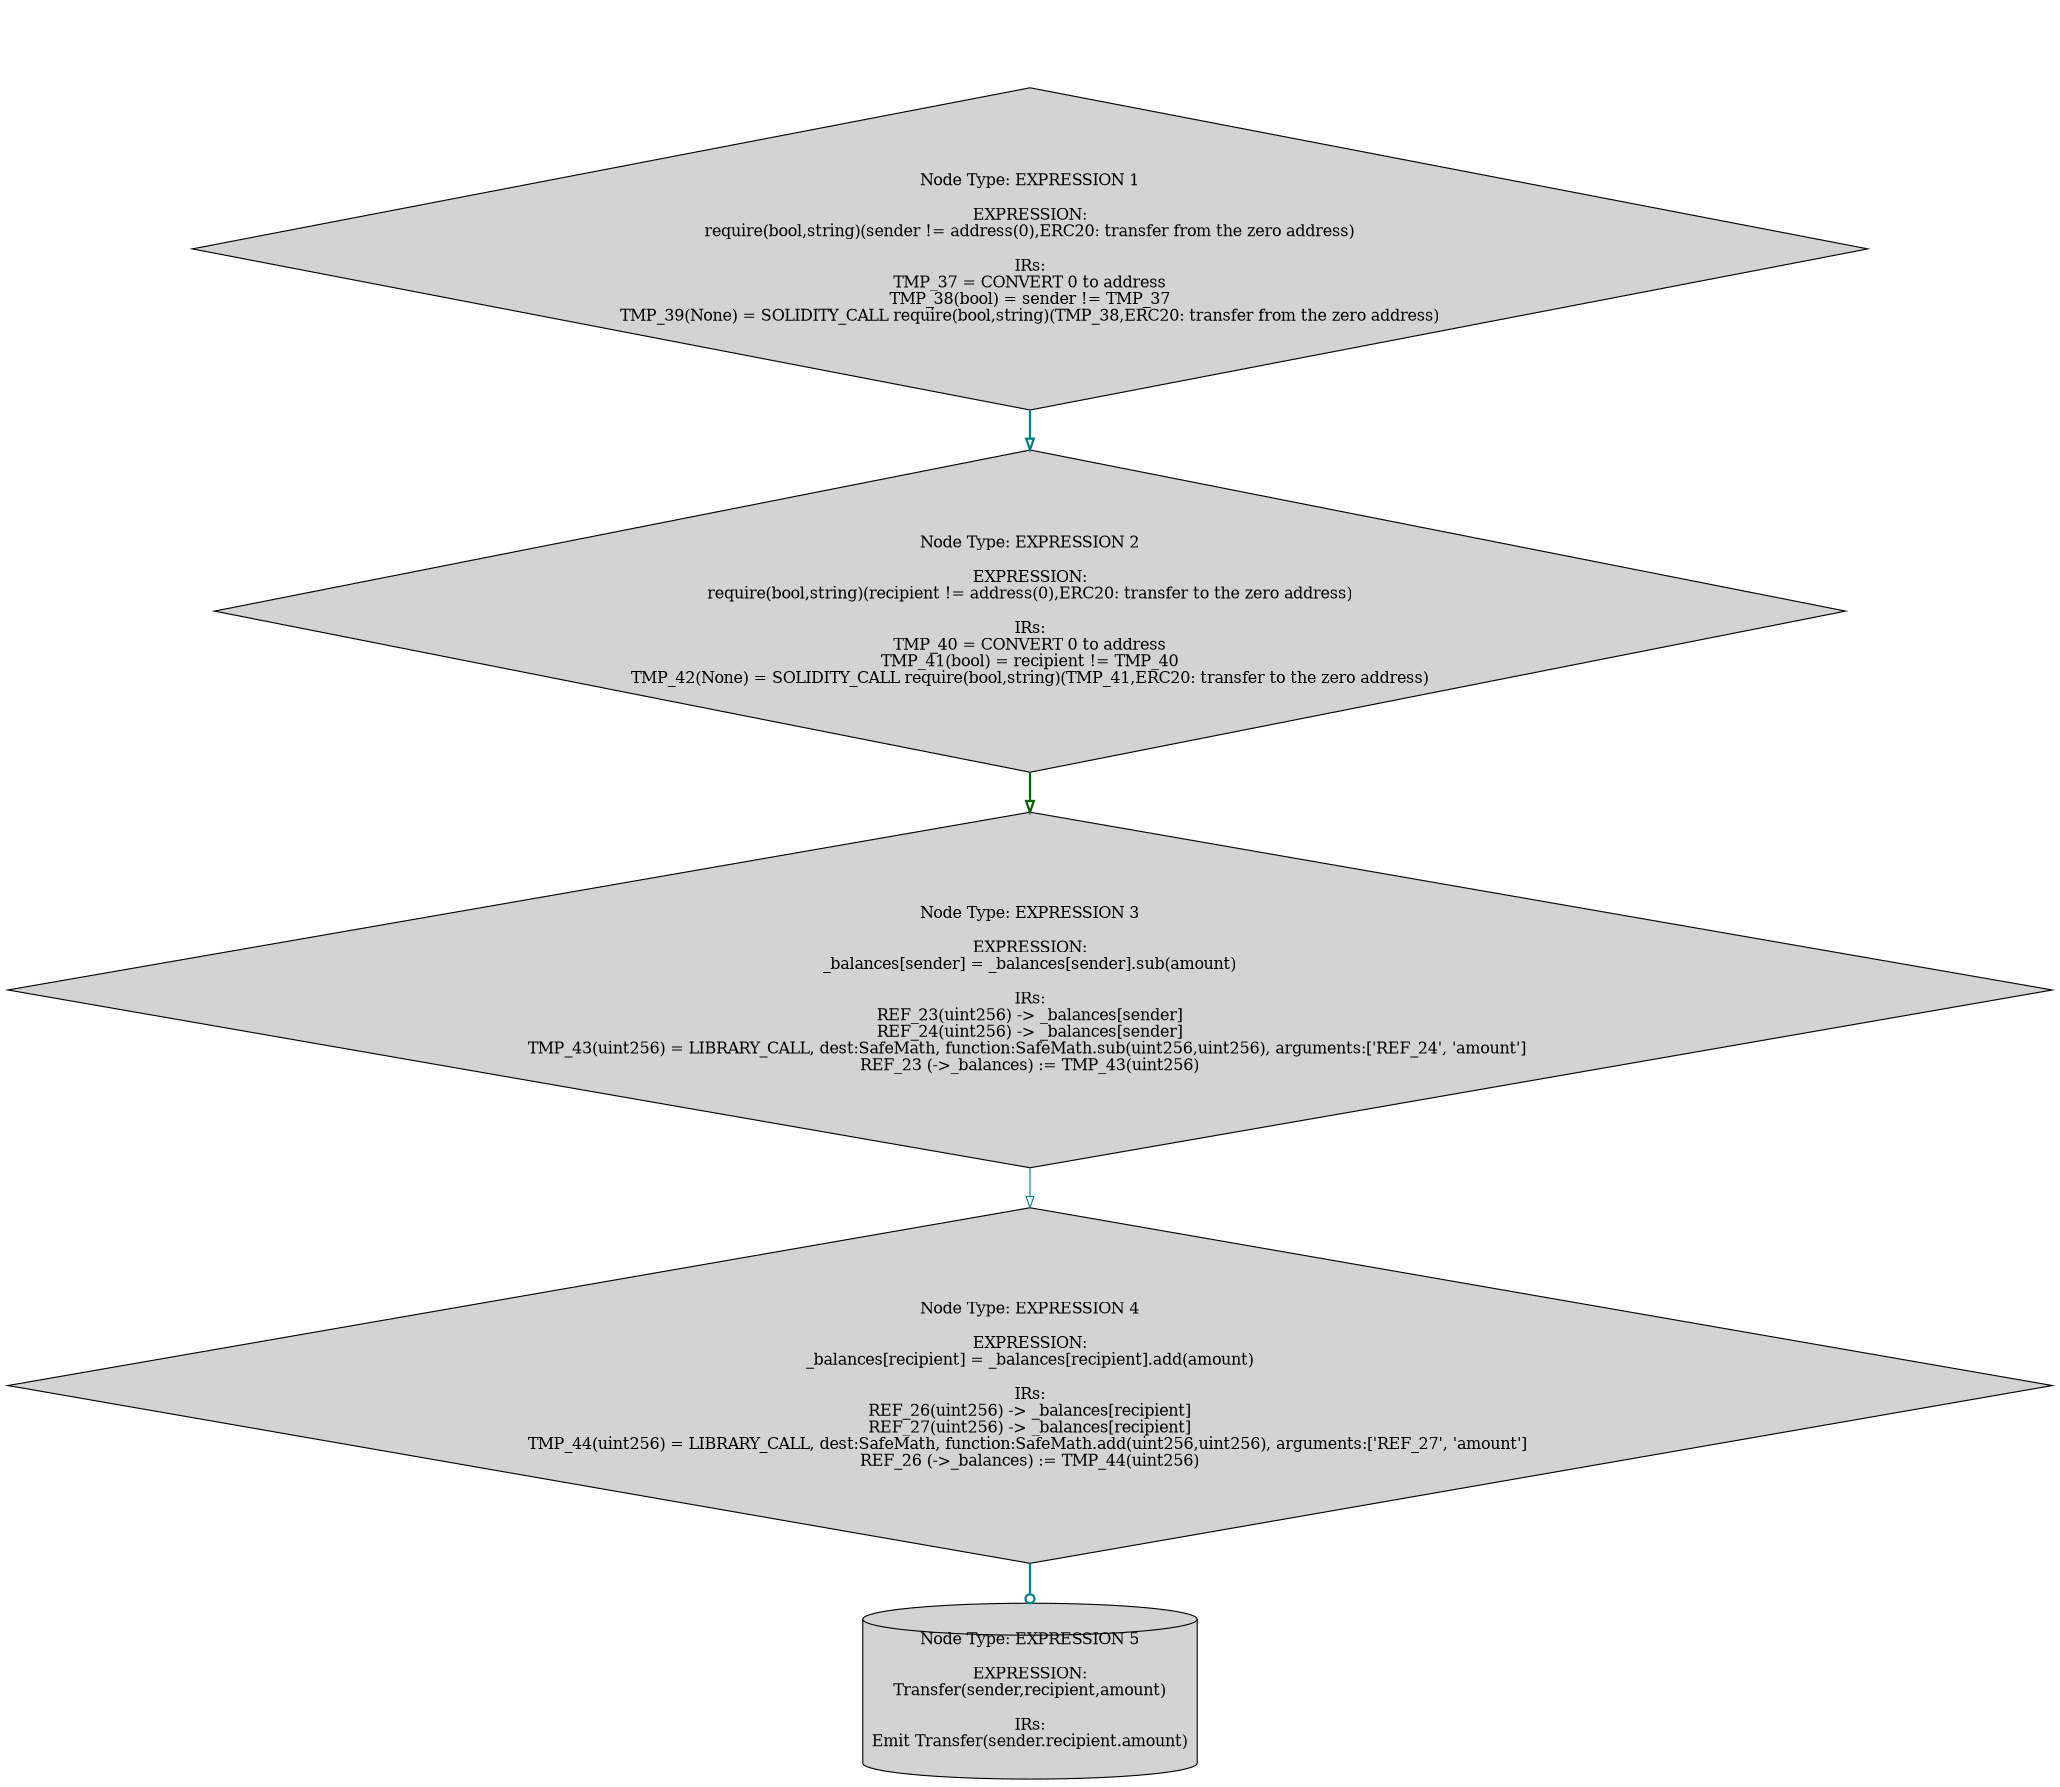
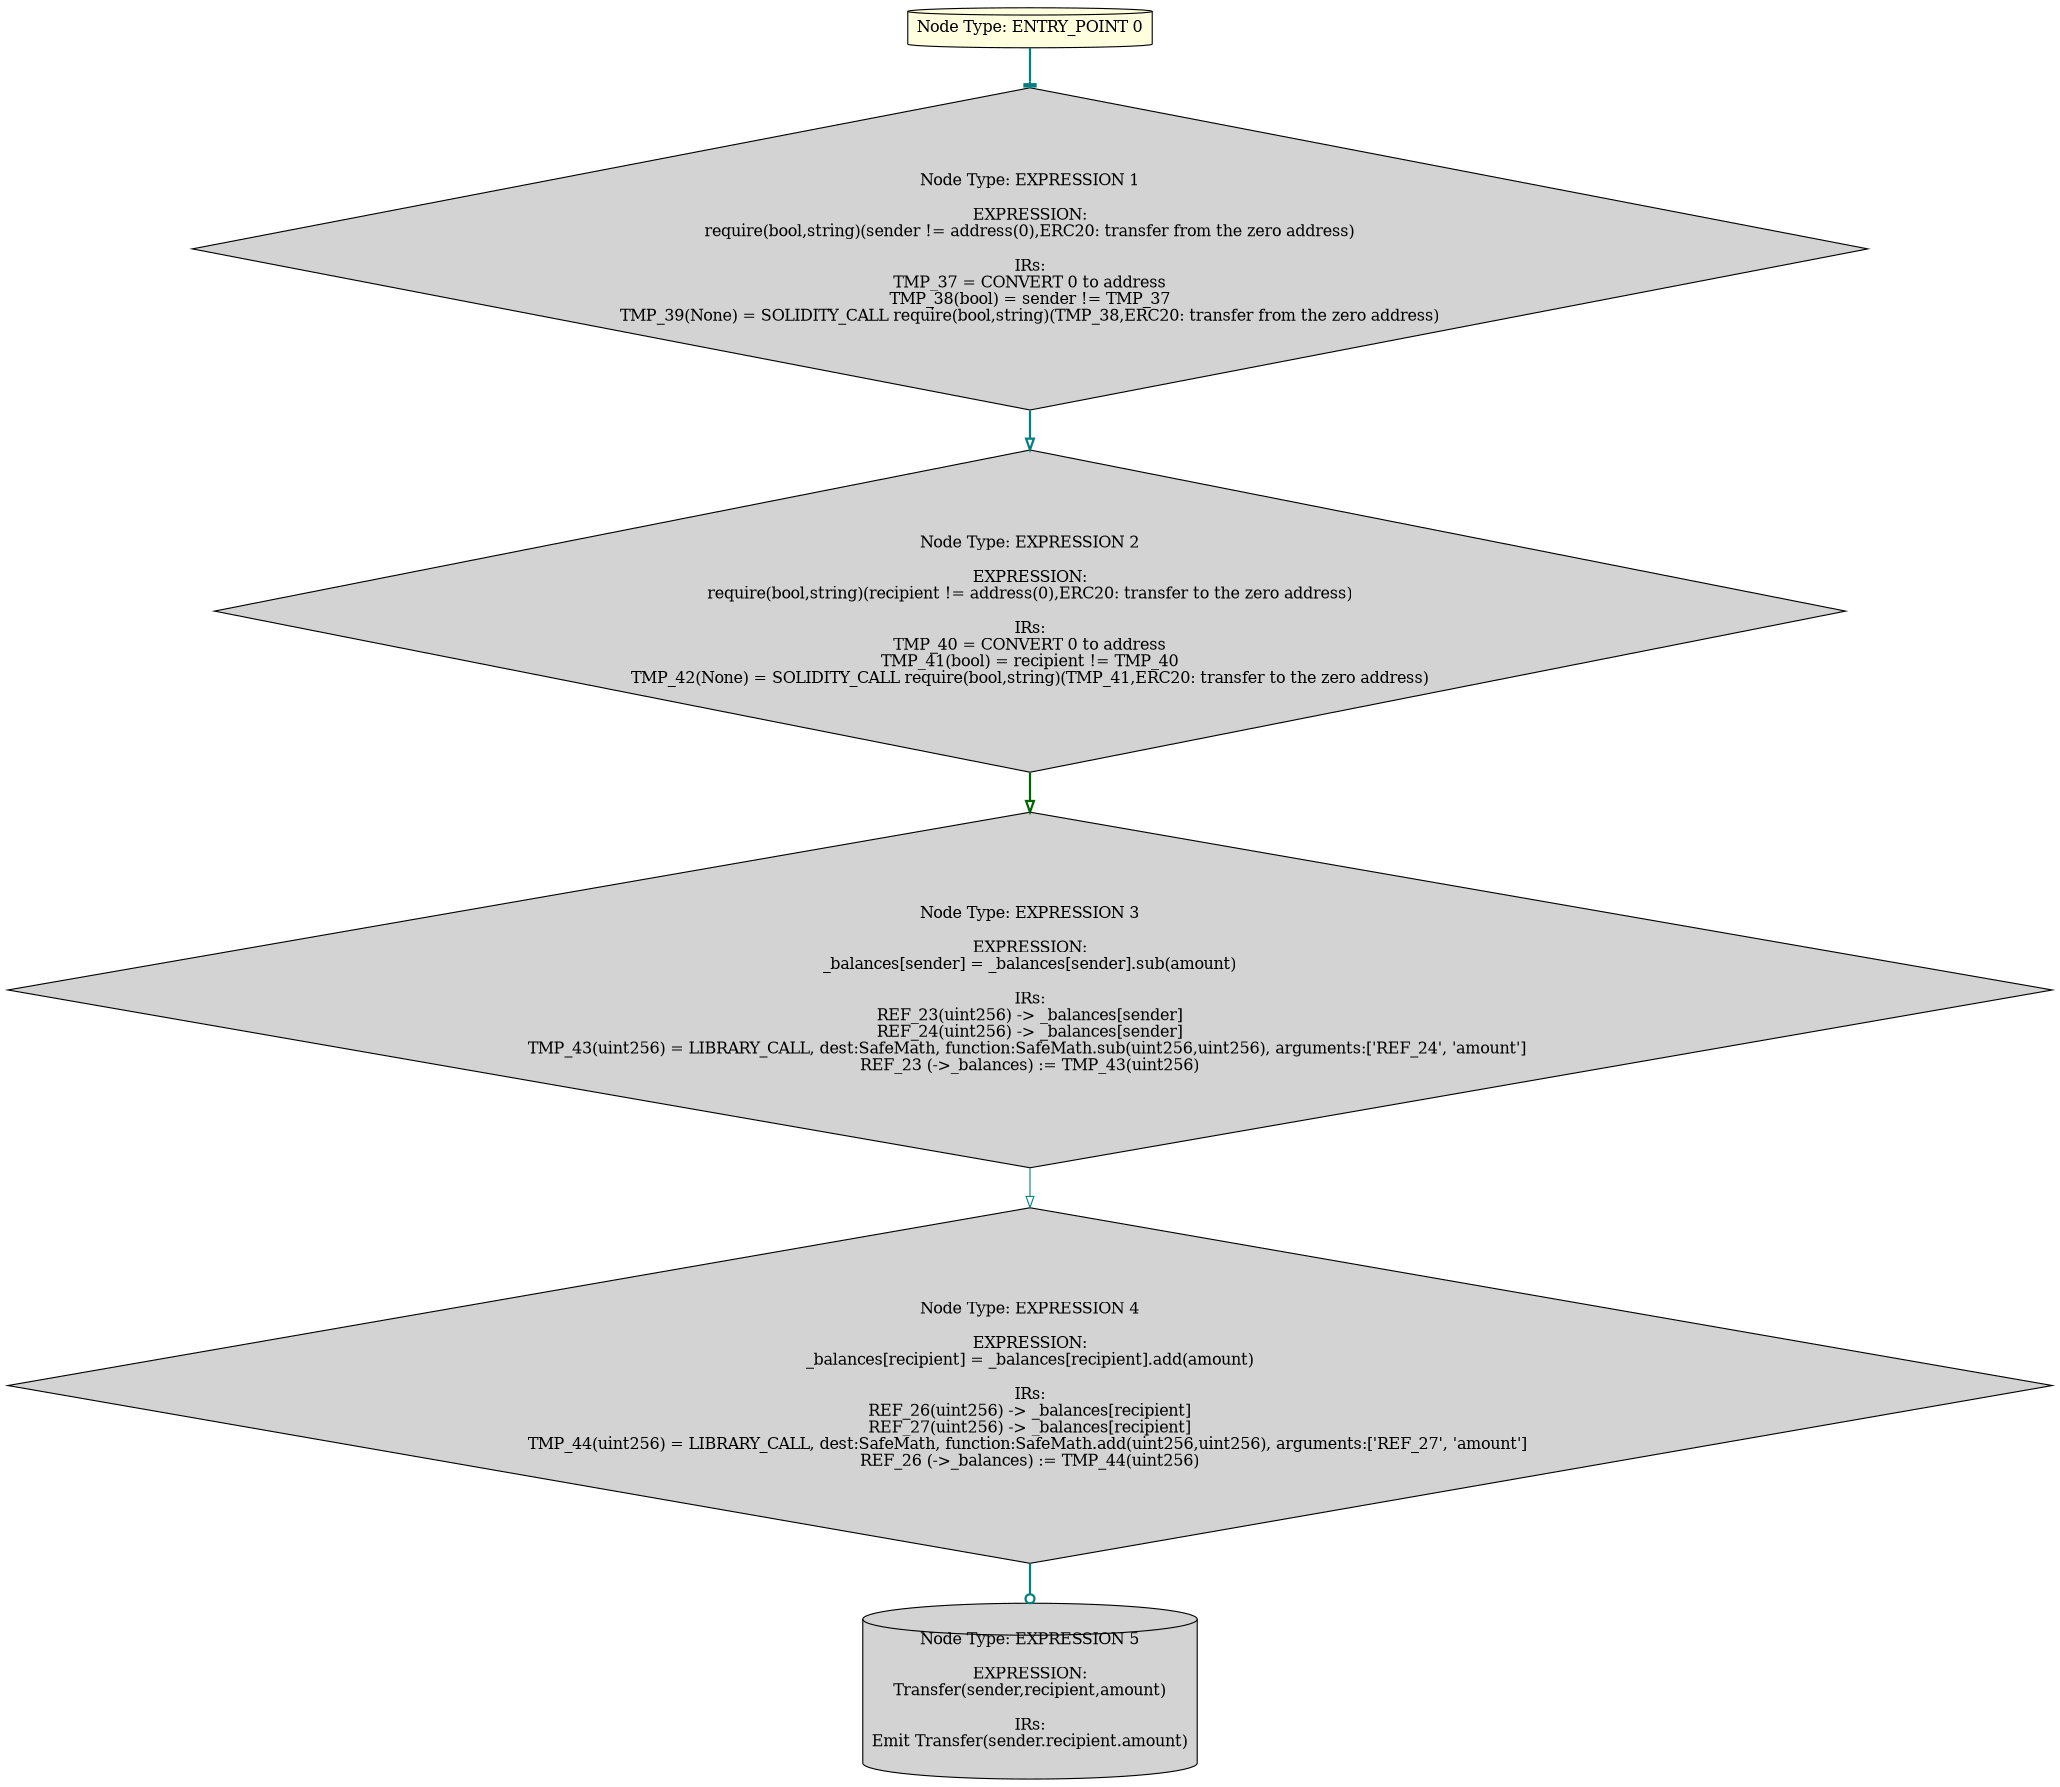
node "Node Type: ENTRY_POINT 0": added
